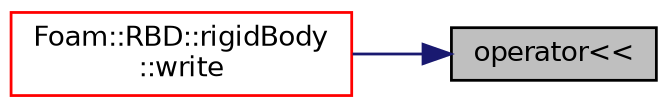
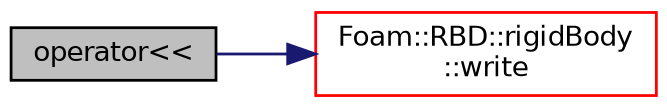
edge "Foam::RBD::rigidBody ::write" -> "operator<<": reversed
